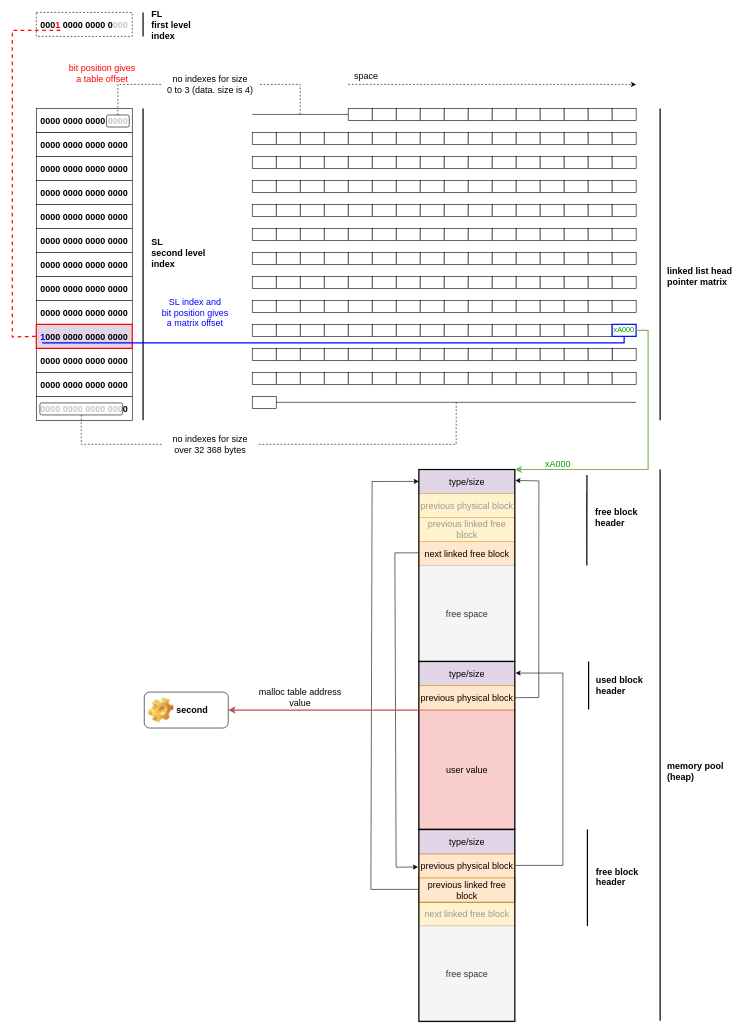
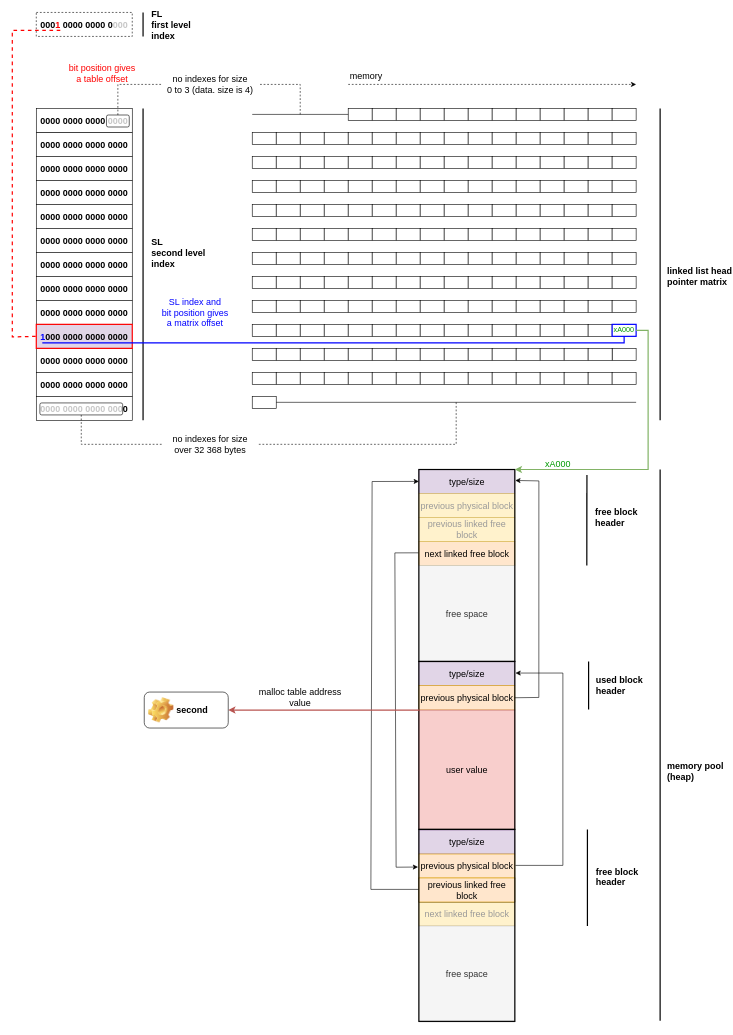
node "space": label "space" -> "memory"
